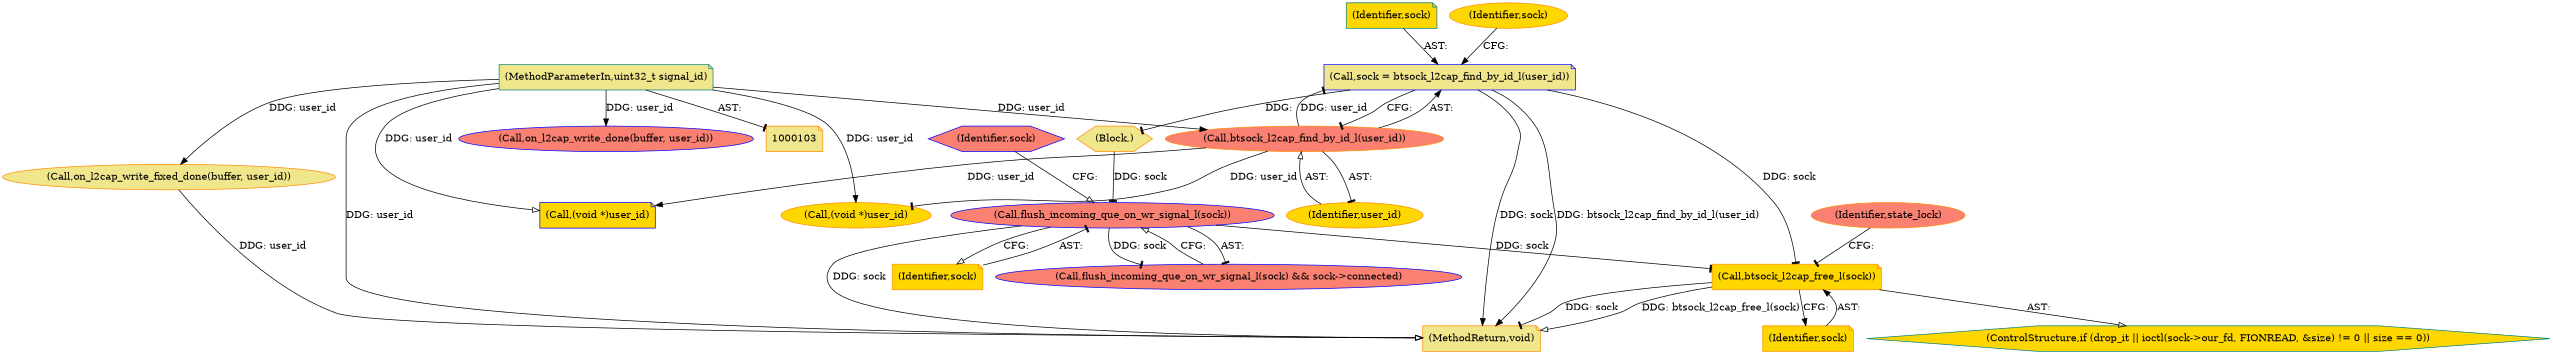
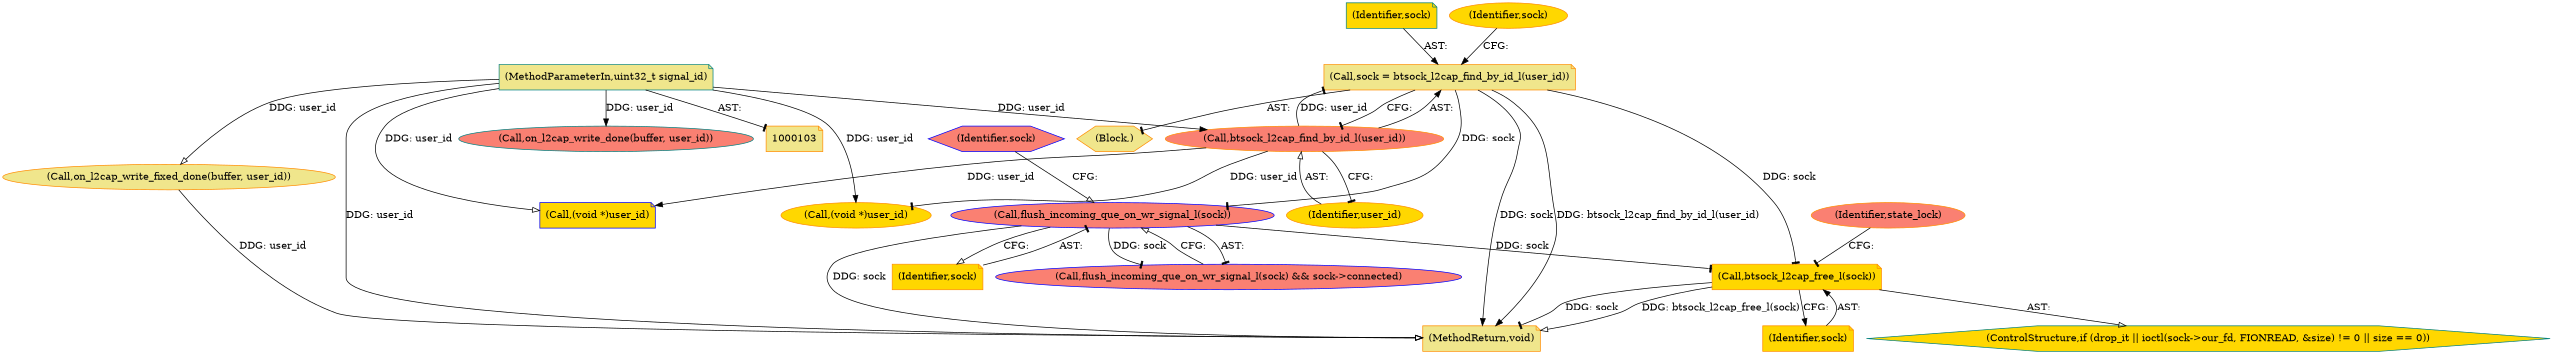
node "(Call,sock = btsock_l2cap_find_by_id_l(user_id))": color blue -> darkorange
edge "(MethodParameterIn,uint32_t signal_id)" -> "(Call,on_l2cap_write_fixed_done(buffer, user_id))": arrowhead normal -> onormal
edge "(Call,sock = btsock_l2cap_find_by_id_l(user_id))" -> "(Block,)": label "DDG: " -> "AST: "
node "(Call,on_l2cap_write_done(buffer, user_id))": color blue -> teal
edge "(Block,)" -> "(Call,flush_incoming_que_on_wr_signal_l(sock))": now "(Call,sock = btsock_l2cap_find_by_id_l(user_id))" -> "(Call,flush_incoming_que_on_wr_signal_l(sock))"
edge "(Call,btsock_l2cap_find_by_id_l(user_id))" -> "(Identifier,user_id)": label "AST: " -> "CFG: "
